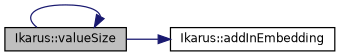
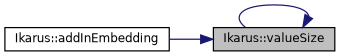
edge "Ikarus::valueSize" -> "Ikarus::addInEmbedding": reversed
